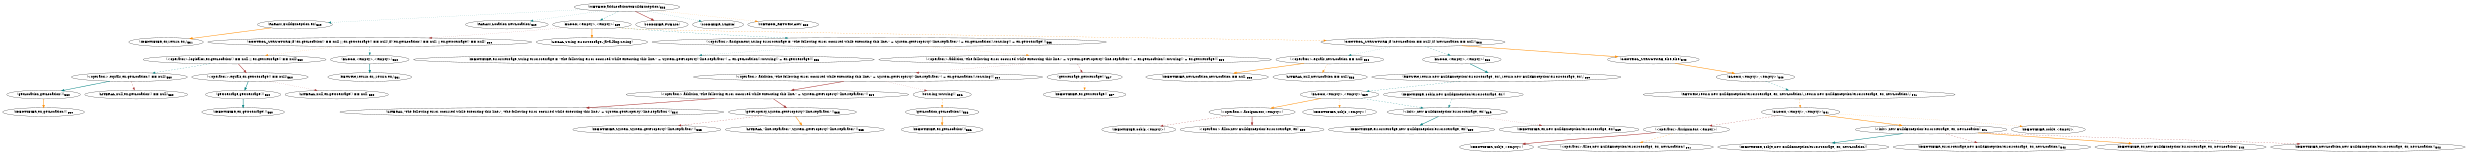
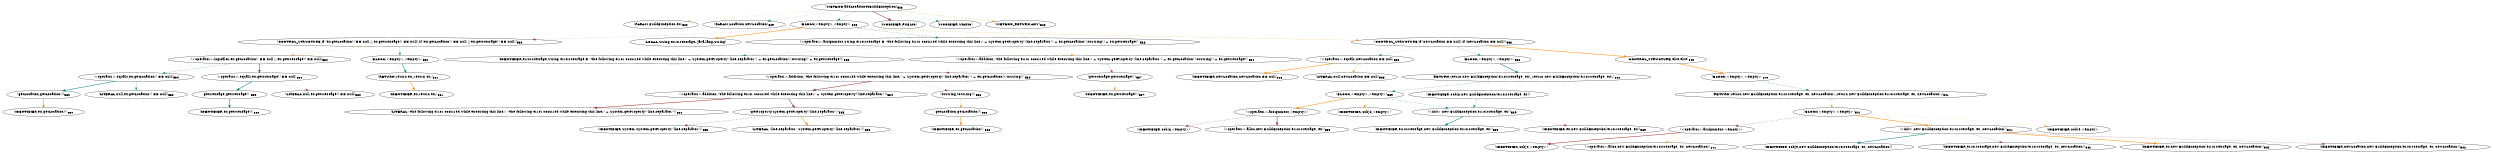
edge "(METHOD,addLocationToBuildException)" -> "(PARAM,BuildException ex)": color teal -> darkorange
edge "(METHOD,addLocationToBuildException)" -> "(METHOD_RETURN,ANY)": style dotted -> dashed
edge "(PARAM,BuildException ex)" -> "(IDENTIFIER,ex,return ex;)": now "(RETURN,return ex;,return ex;)" -> "(IDENTIFIER,ex,return ex;)"
edge "(<operator>.equals,ex.getLocation() == null)" -> "(LITERAL,null,ex.getLocation() == null)": color brown -> teal
